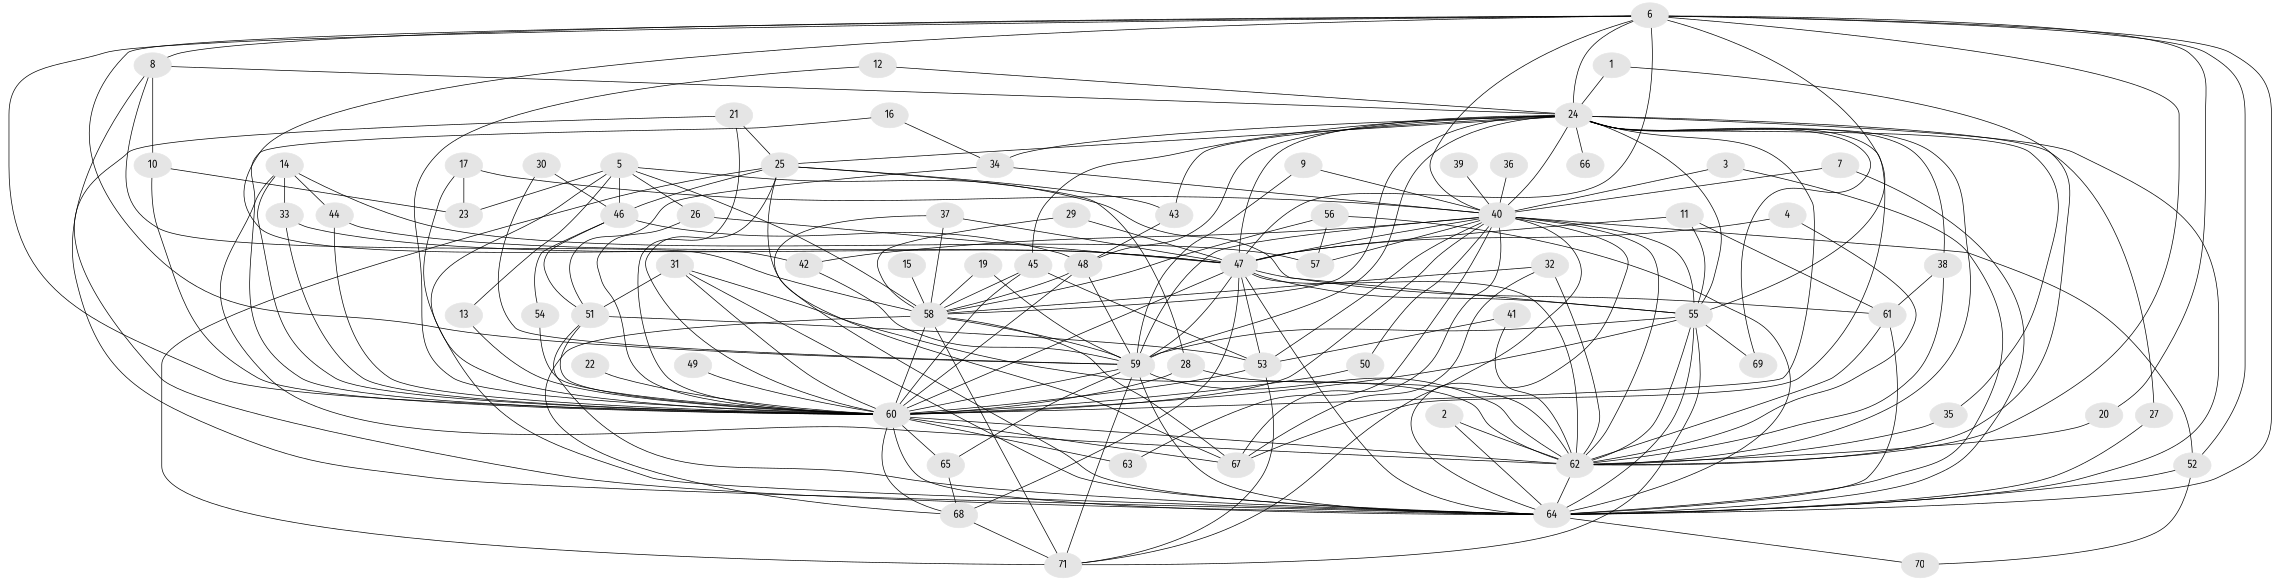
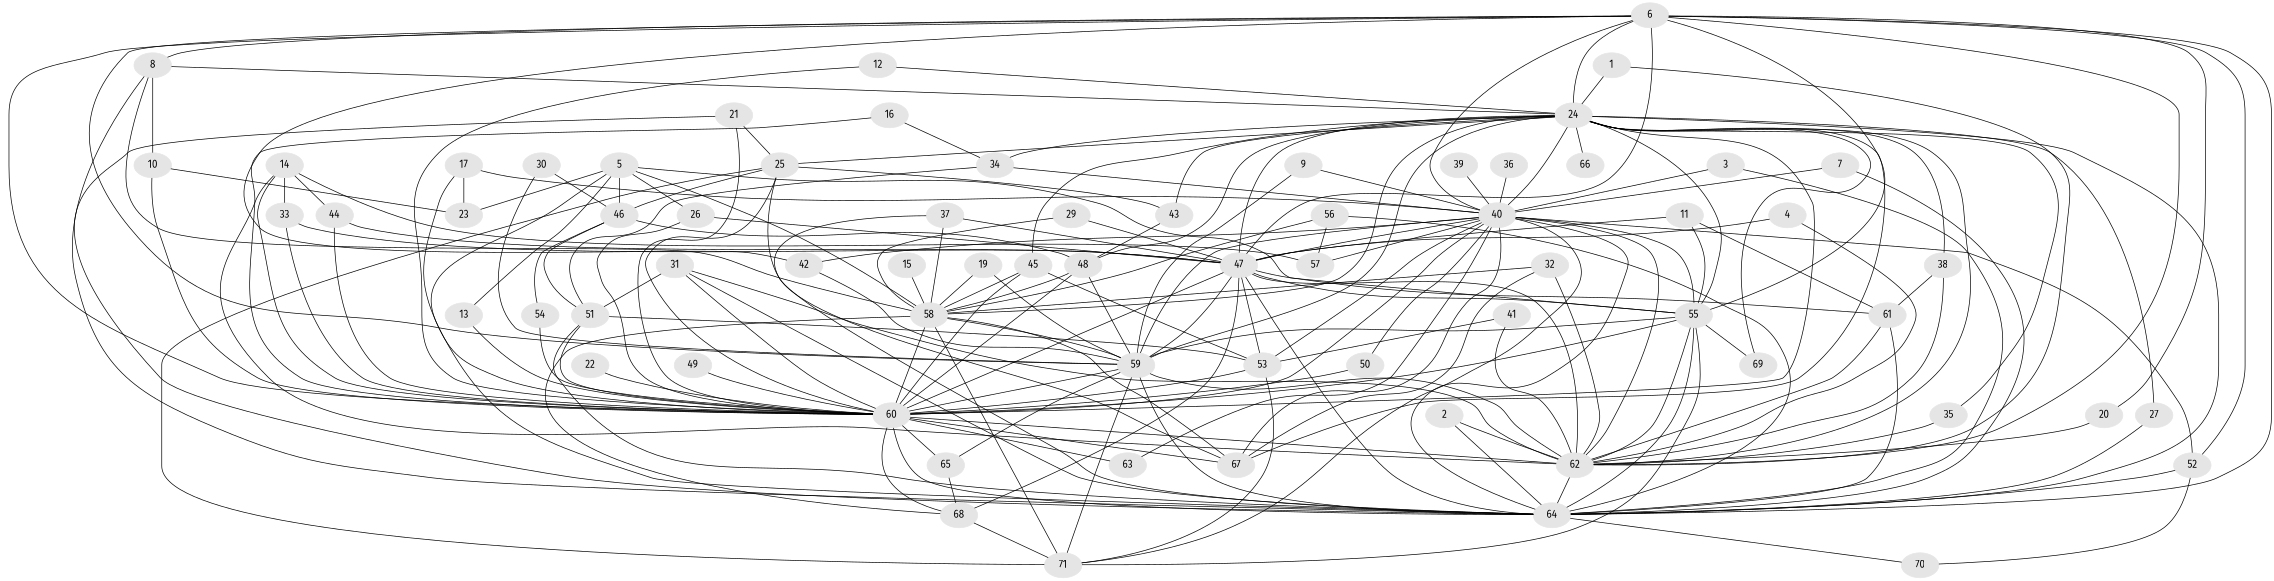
node "28": removed
